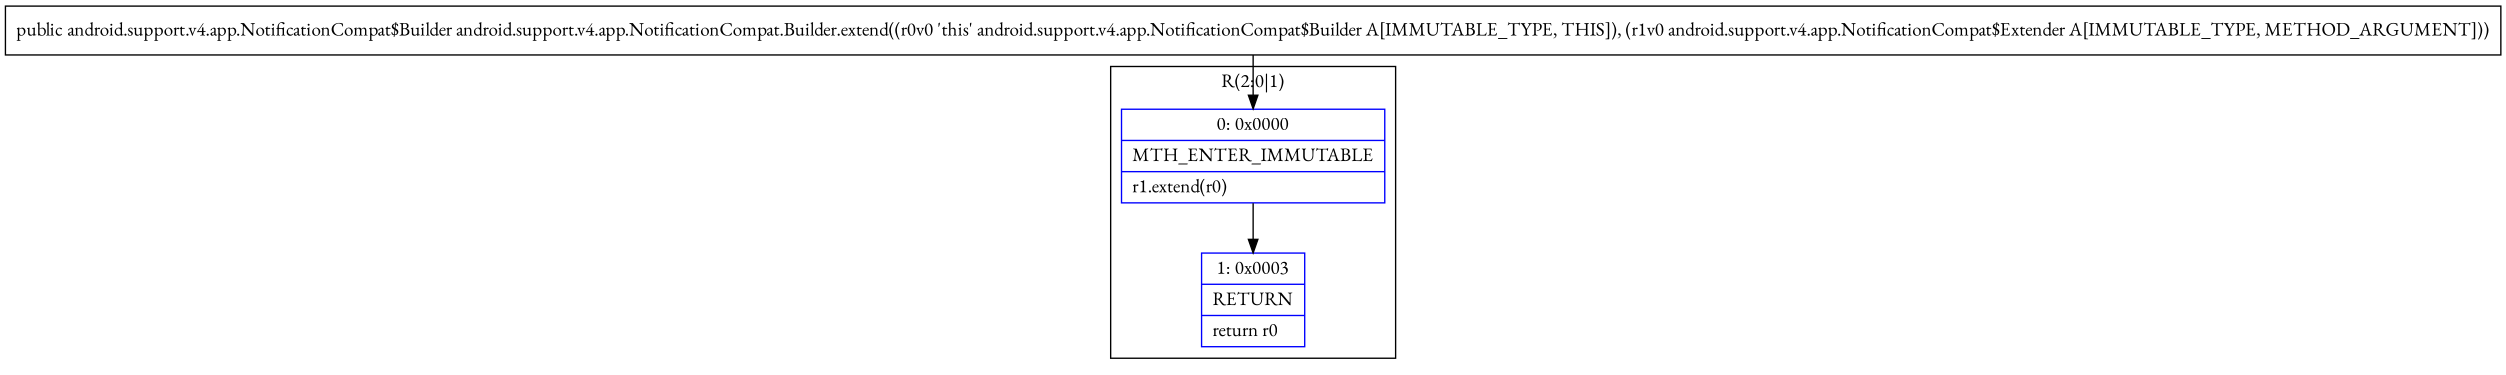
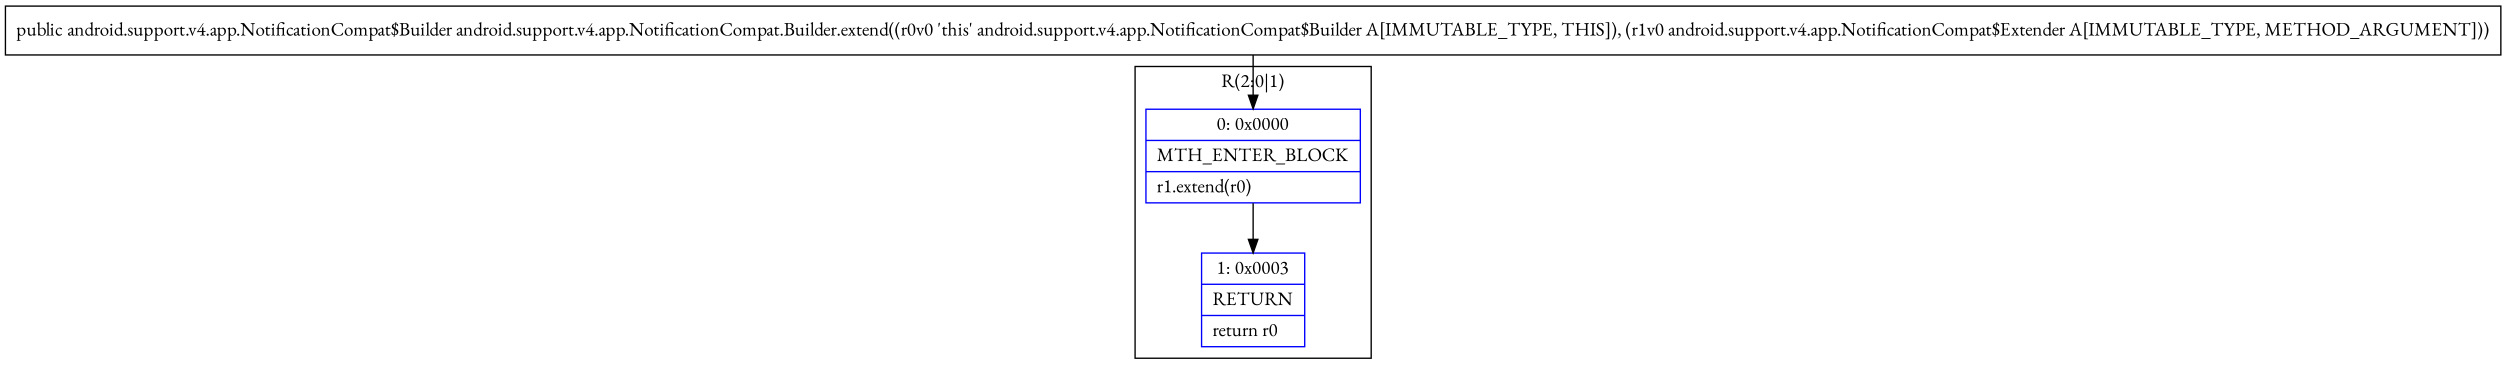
node "0: 0x0000": text "MTH_ENTER_IMMUTABLE" -> "MTH_ENTER_BLOCK"
